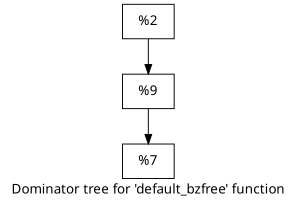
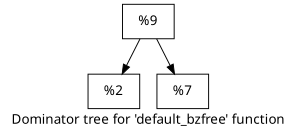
edge "%2" -> "%9": reversed
